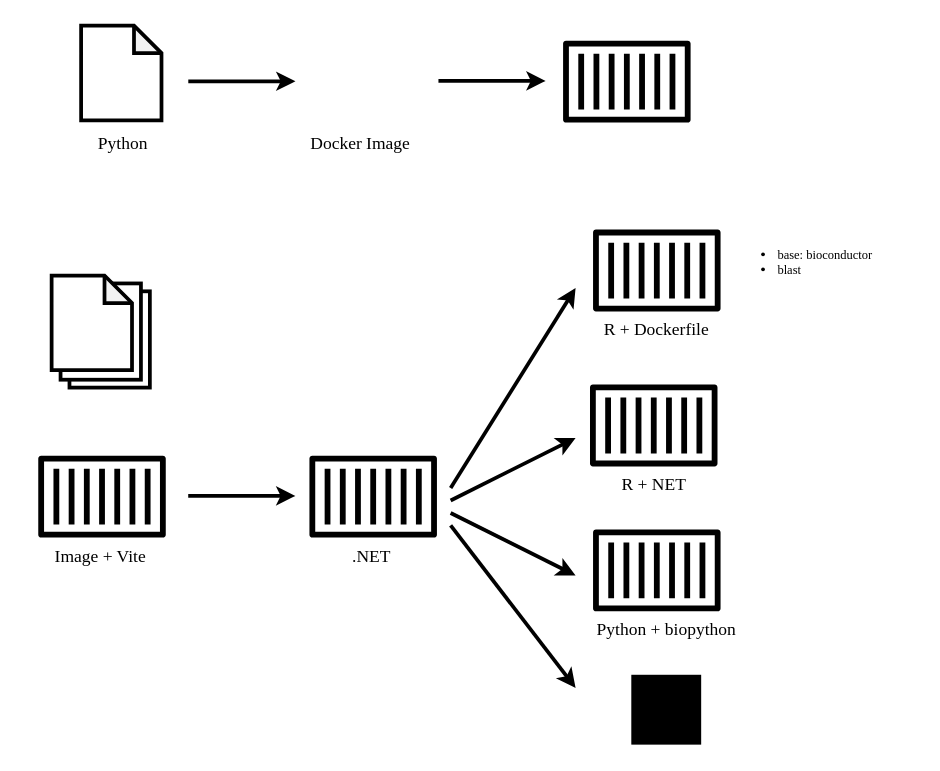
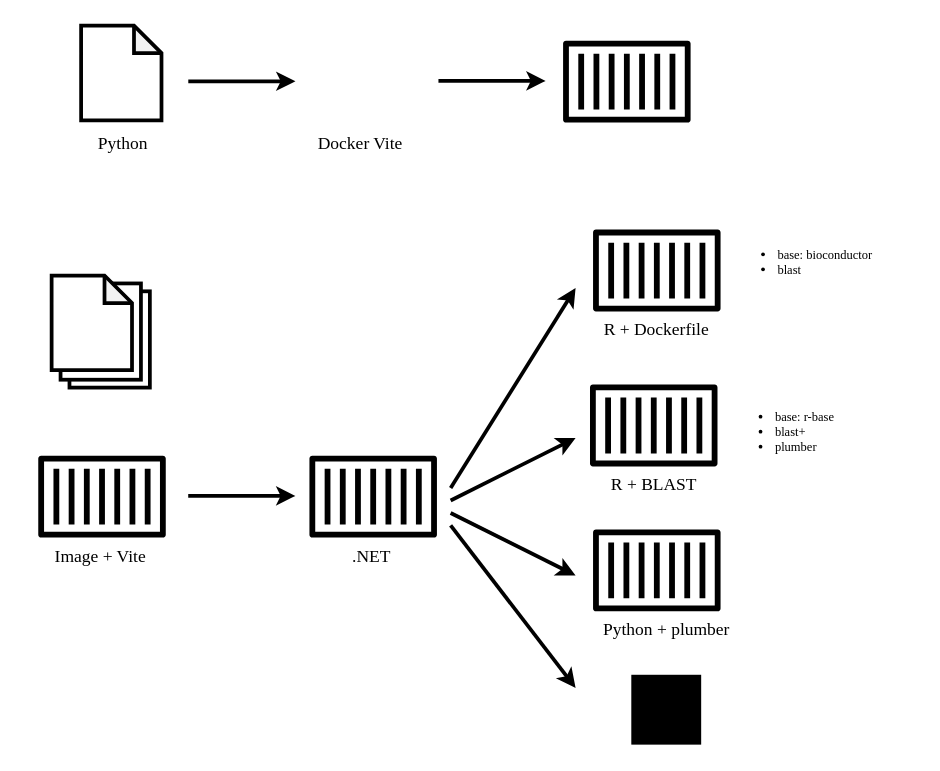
node "Docker Image": label "Docker Image" -> "Docker Vite"
node "base: r-base blast+ plumber": added
node "R + NET": label "R + NET" -> "R + BLAST"
node "Python + biopython": label "Python + biopython" -> "Python + plumber"
